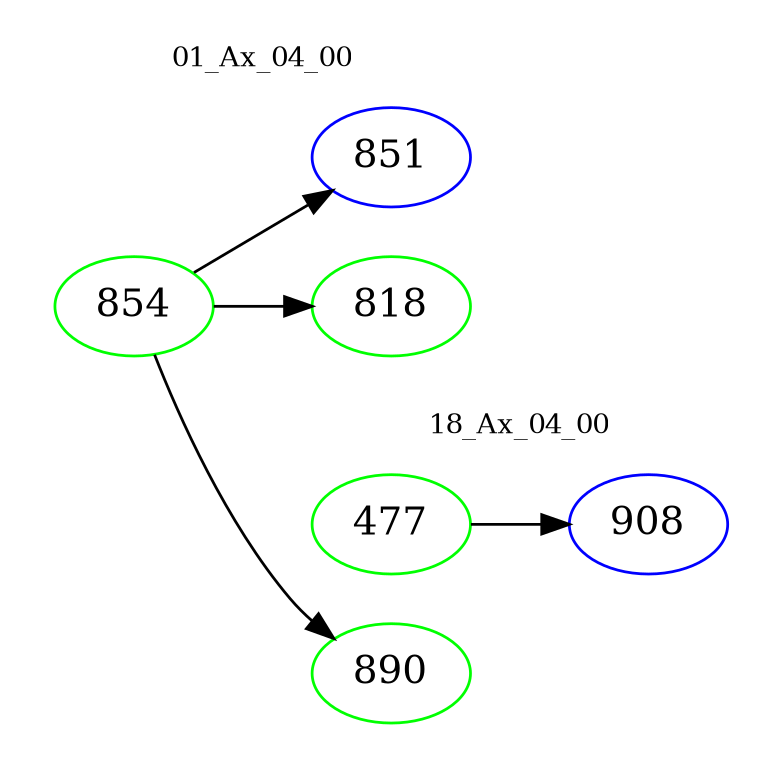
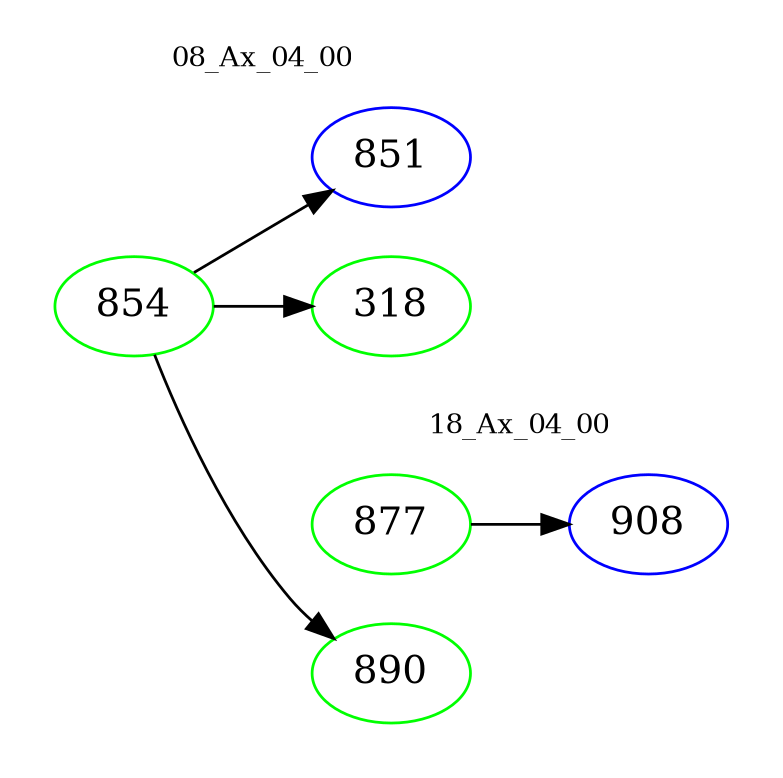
cluster "01_Ax_04_00": label "01_Ax_04_00" -> "08_Ax_04_00"
node "818": label "818" -> "318"
node "477": label "477" -> "877"
